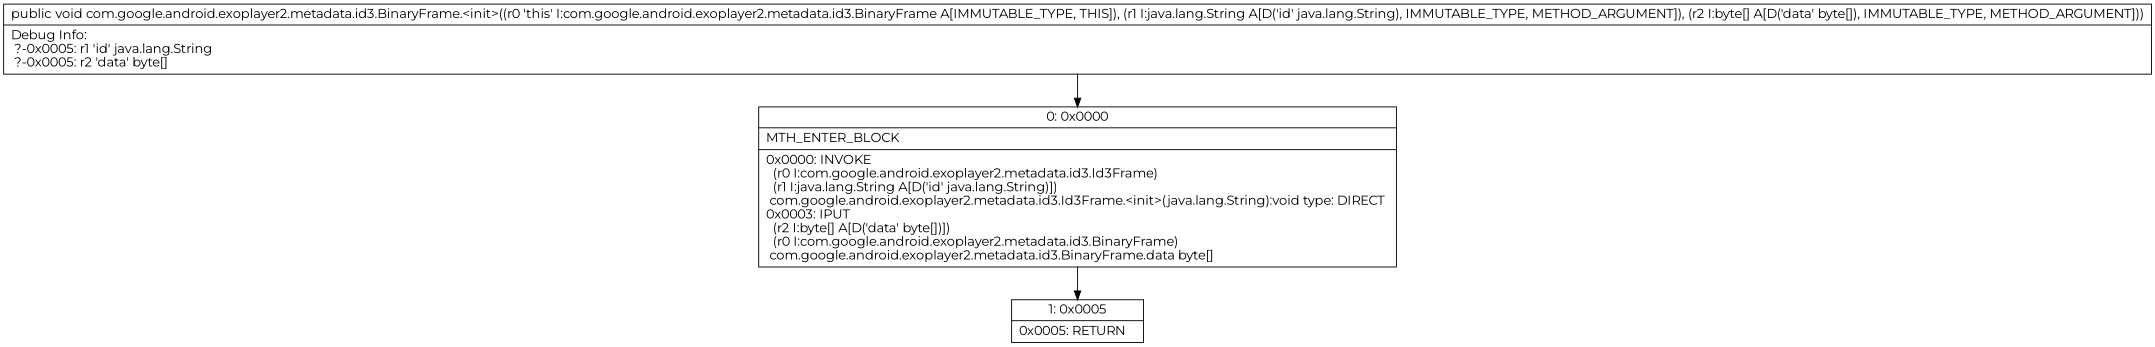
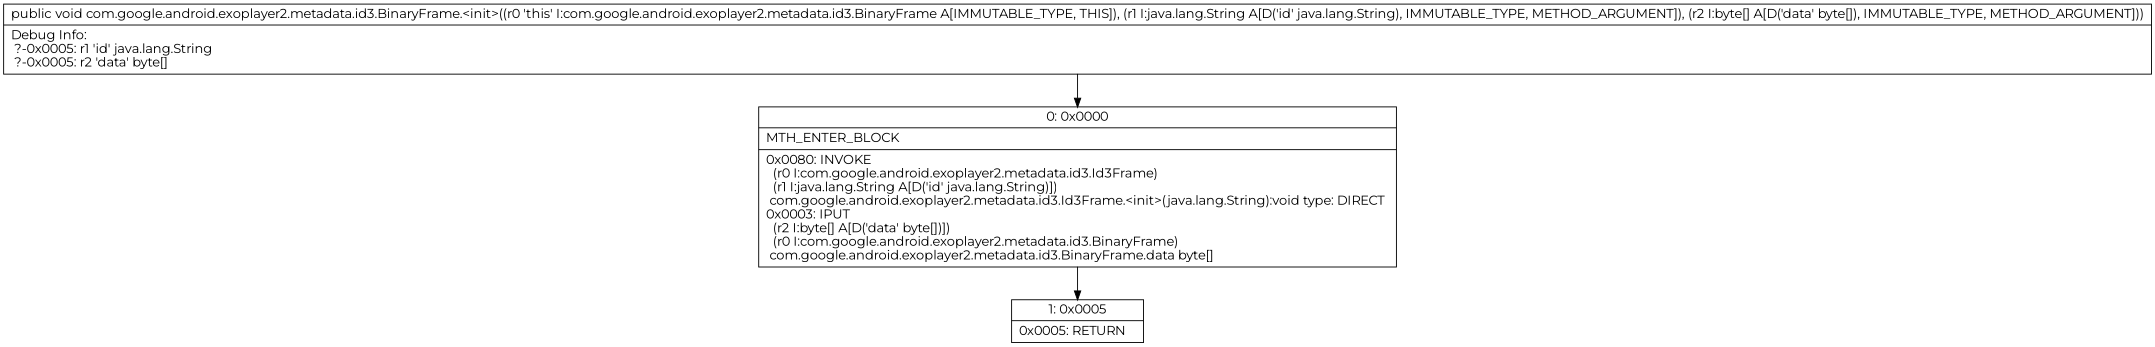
node "0: 0x0000": text "0x0000: INVOKE" -> "0x0080: INVOKE"
